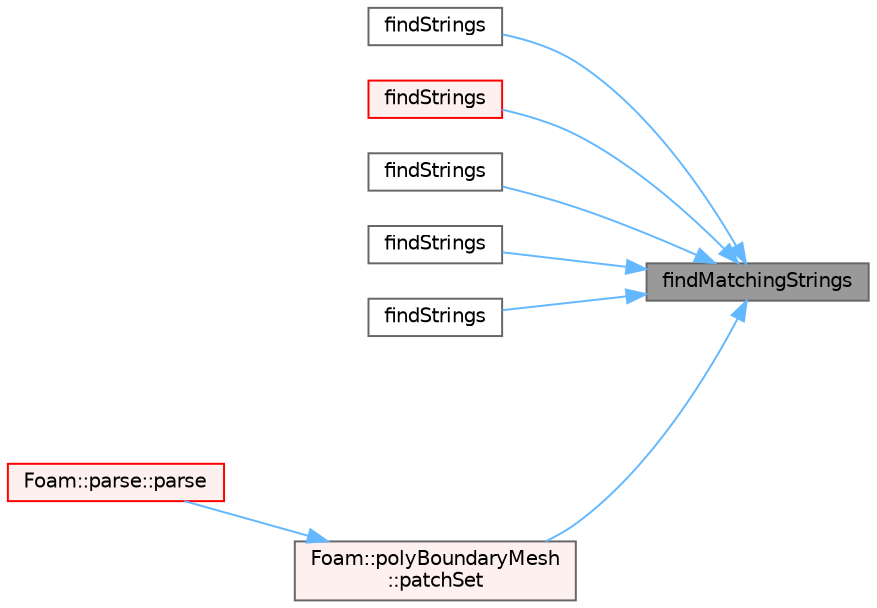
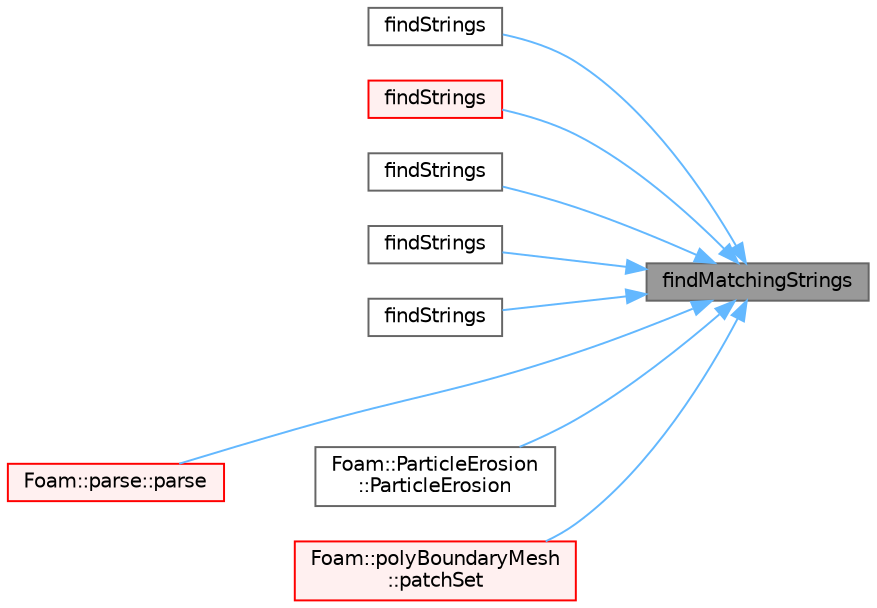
node "Foam::ParticleErosion ::ParticleErosion": added
edge "Foam::parse::parse" -> "Foam::polyBoundaryMesh ::patchSet": now "Foam::parse::parse" -> "findMatchingStrings"
node "Foam::polyBoundaryMesh ::patchSet": color grey40 -> red
